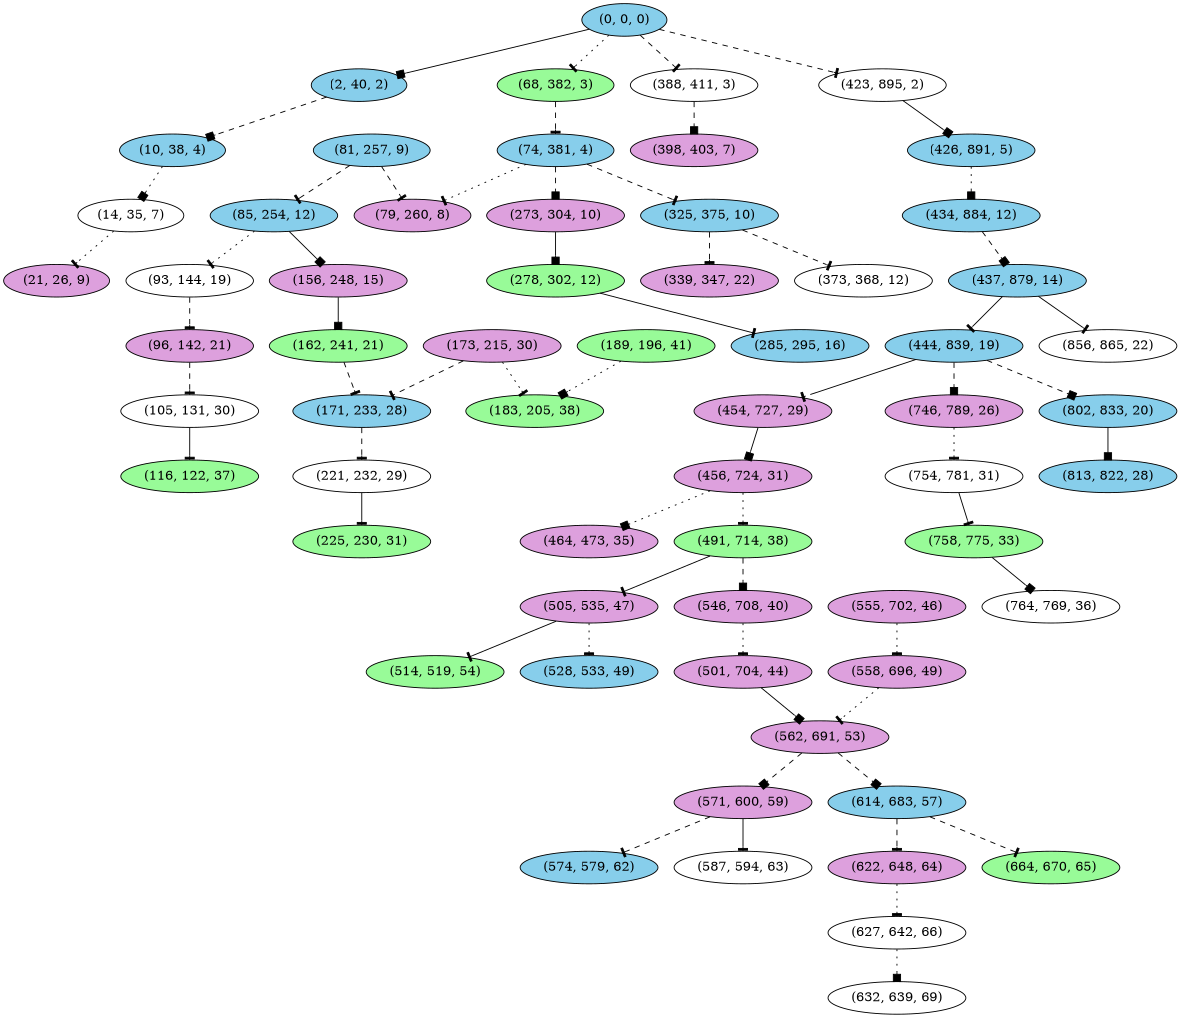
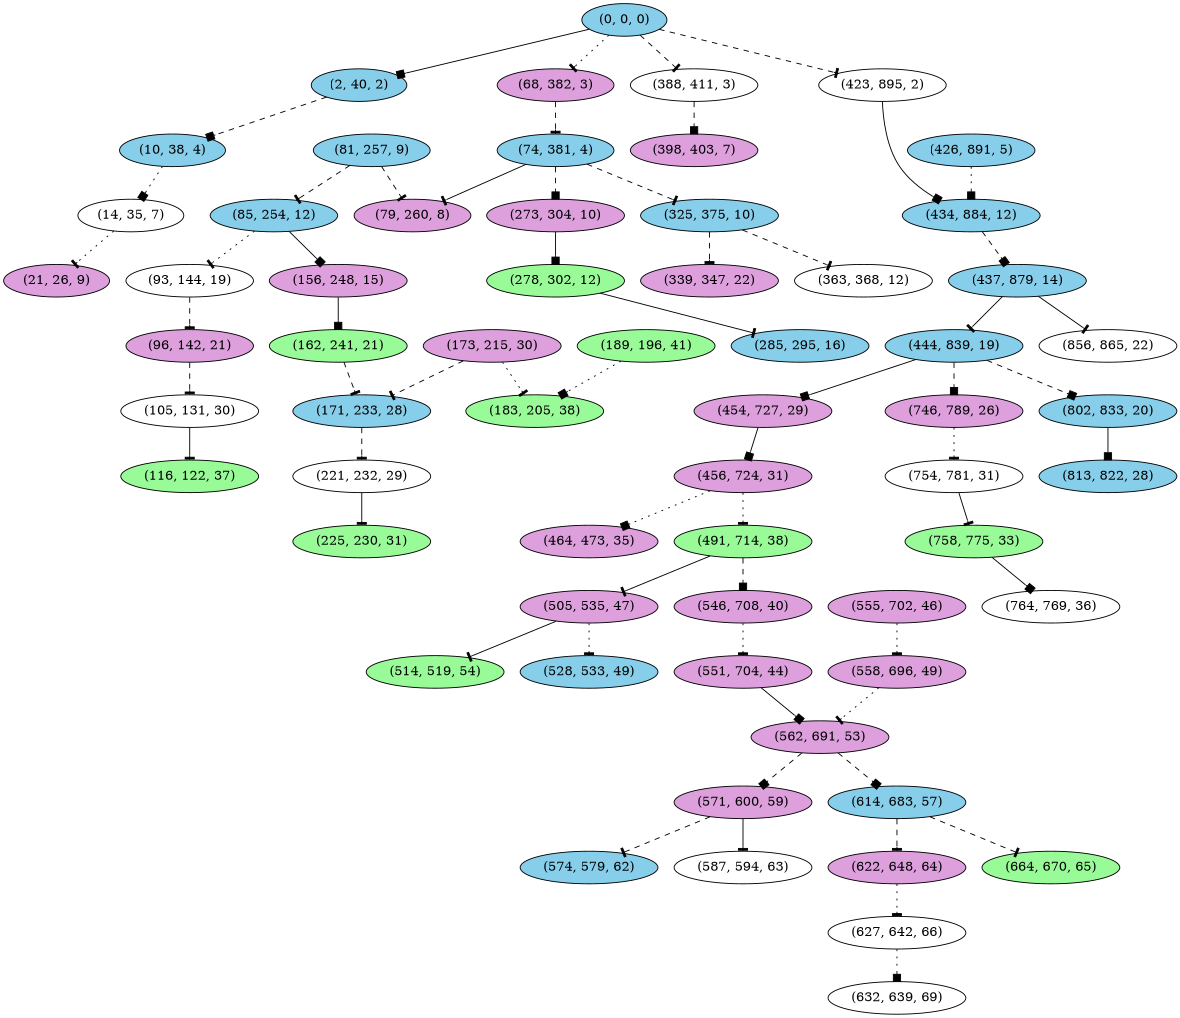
node "(68, 382, 3)": fillcolor palegreen -> plum
edge "(423, 895, 2)" -> "(426, 891, 5)": now "(423, 895, 2)" -> "(434, 884, 12)"
edge "(74, 381, 4)" -> "(79, 260, 8)": style dotted -> solid
node "(373, 368, 12)": label "(373, 368, 12)" -> "(363, 368, 12)"
edge "(444, 839, 19)" -> "(454, 727, 29)": arrowhead tee -> box
node "(501, 704, 44)": label "(501, 704, 44)" -> "(551, 704, 44)"
